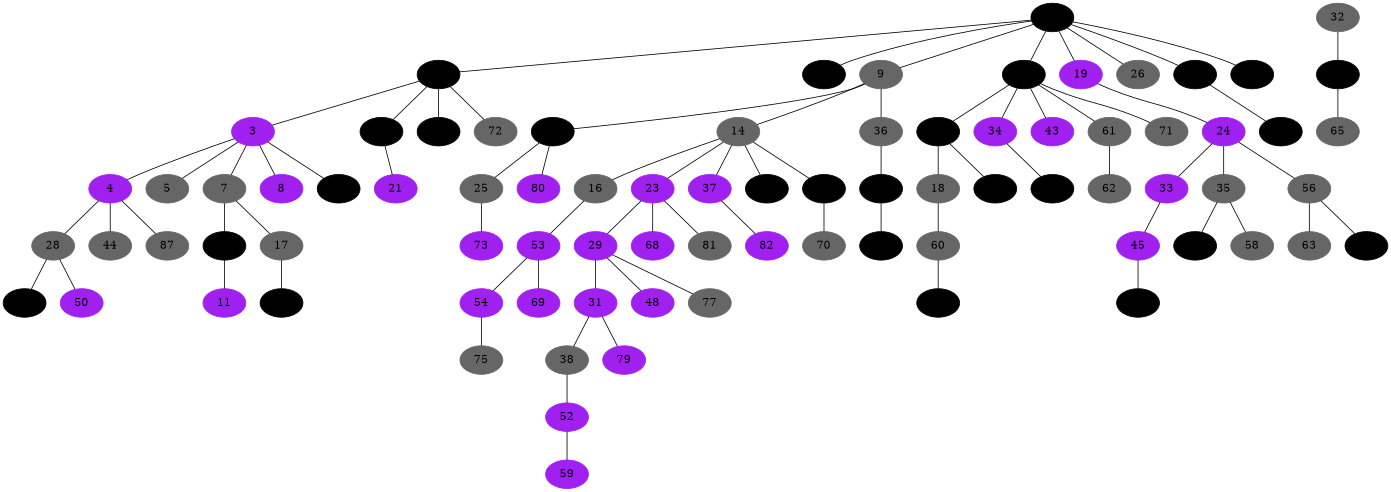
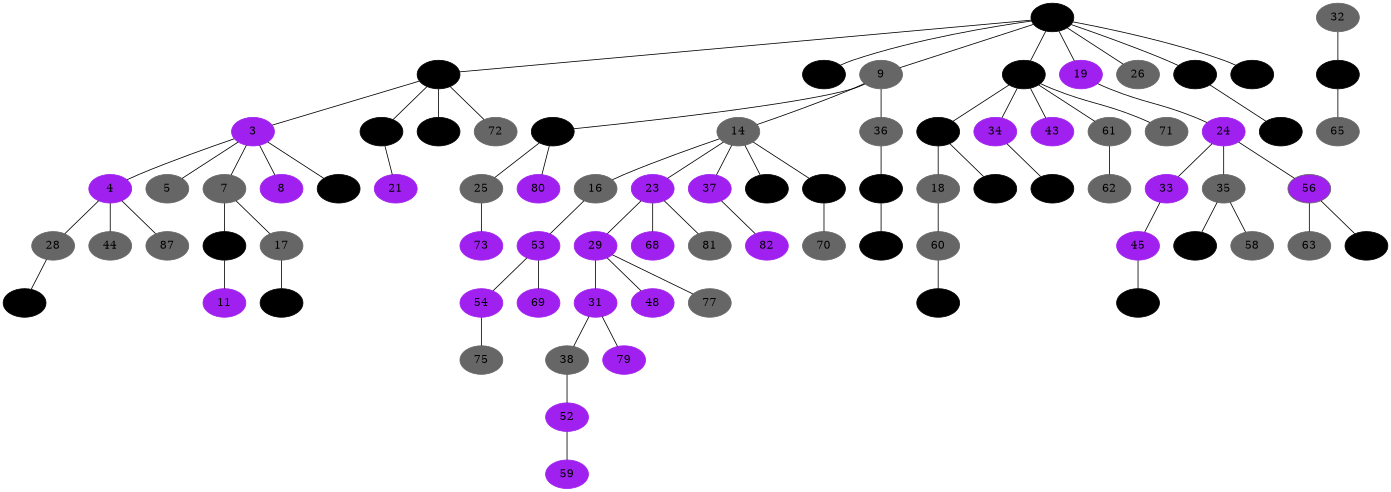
node "56": fillcolor gray40 -> purple
node "50": removed
